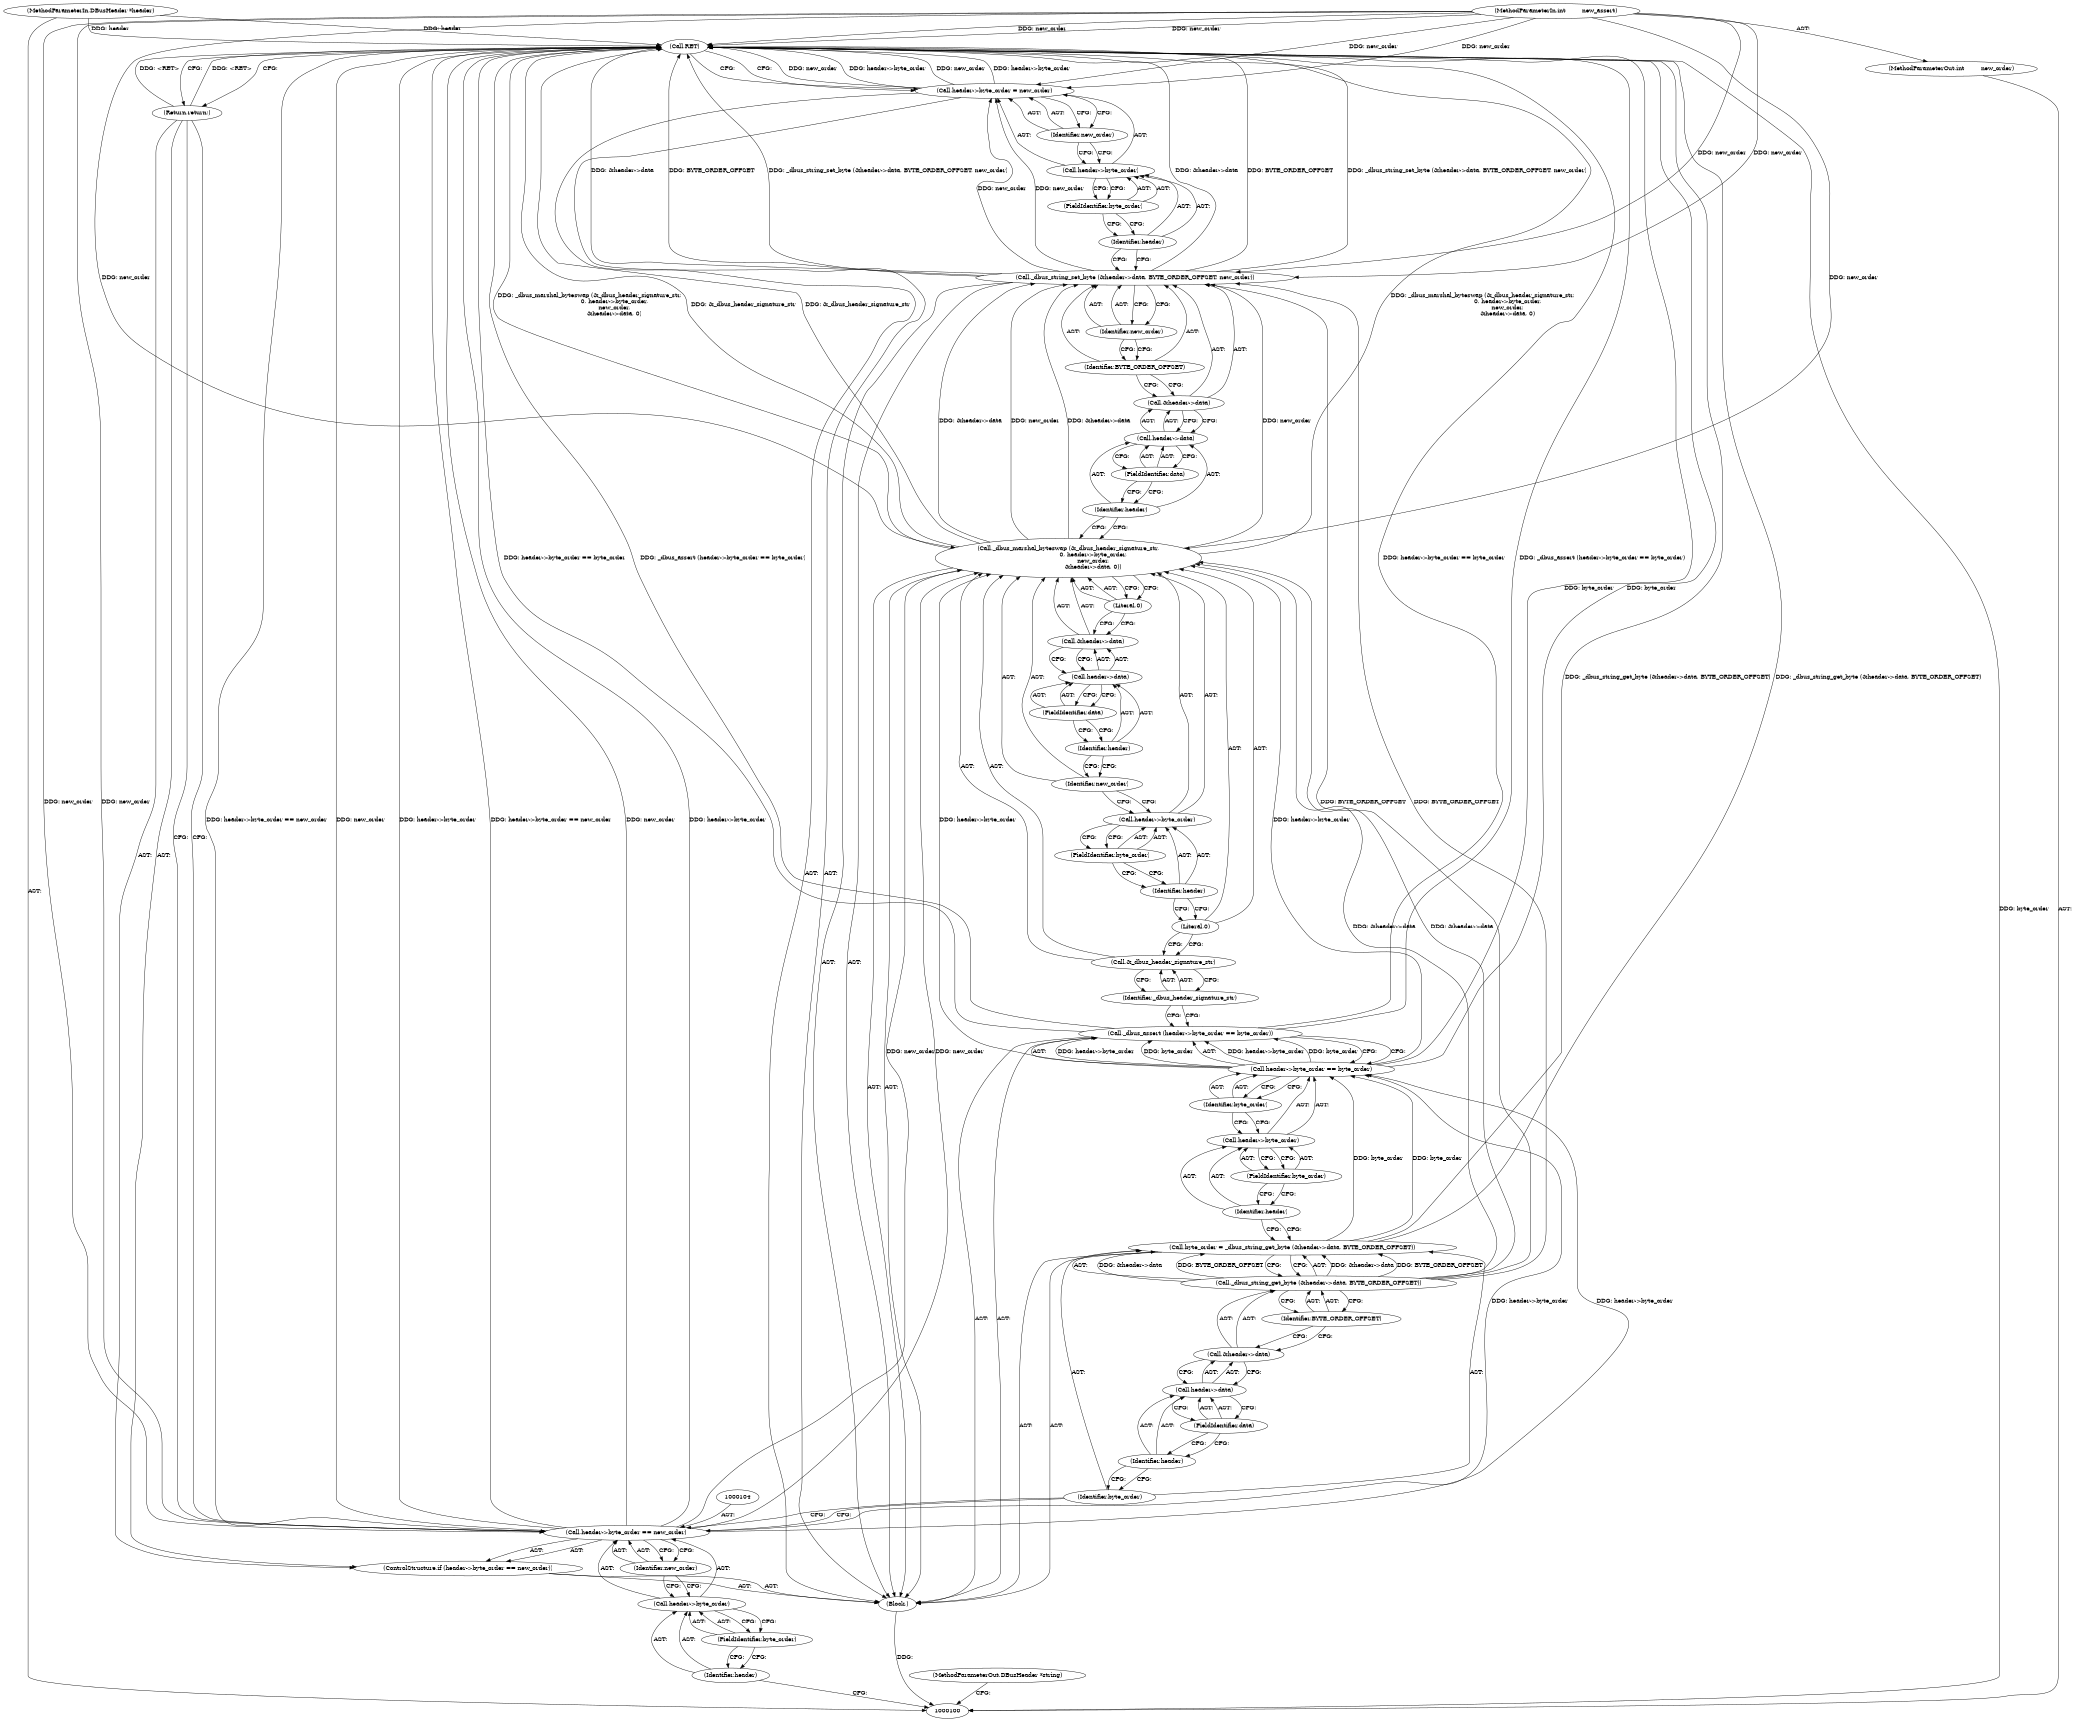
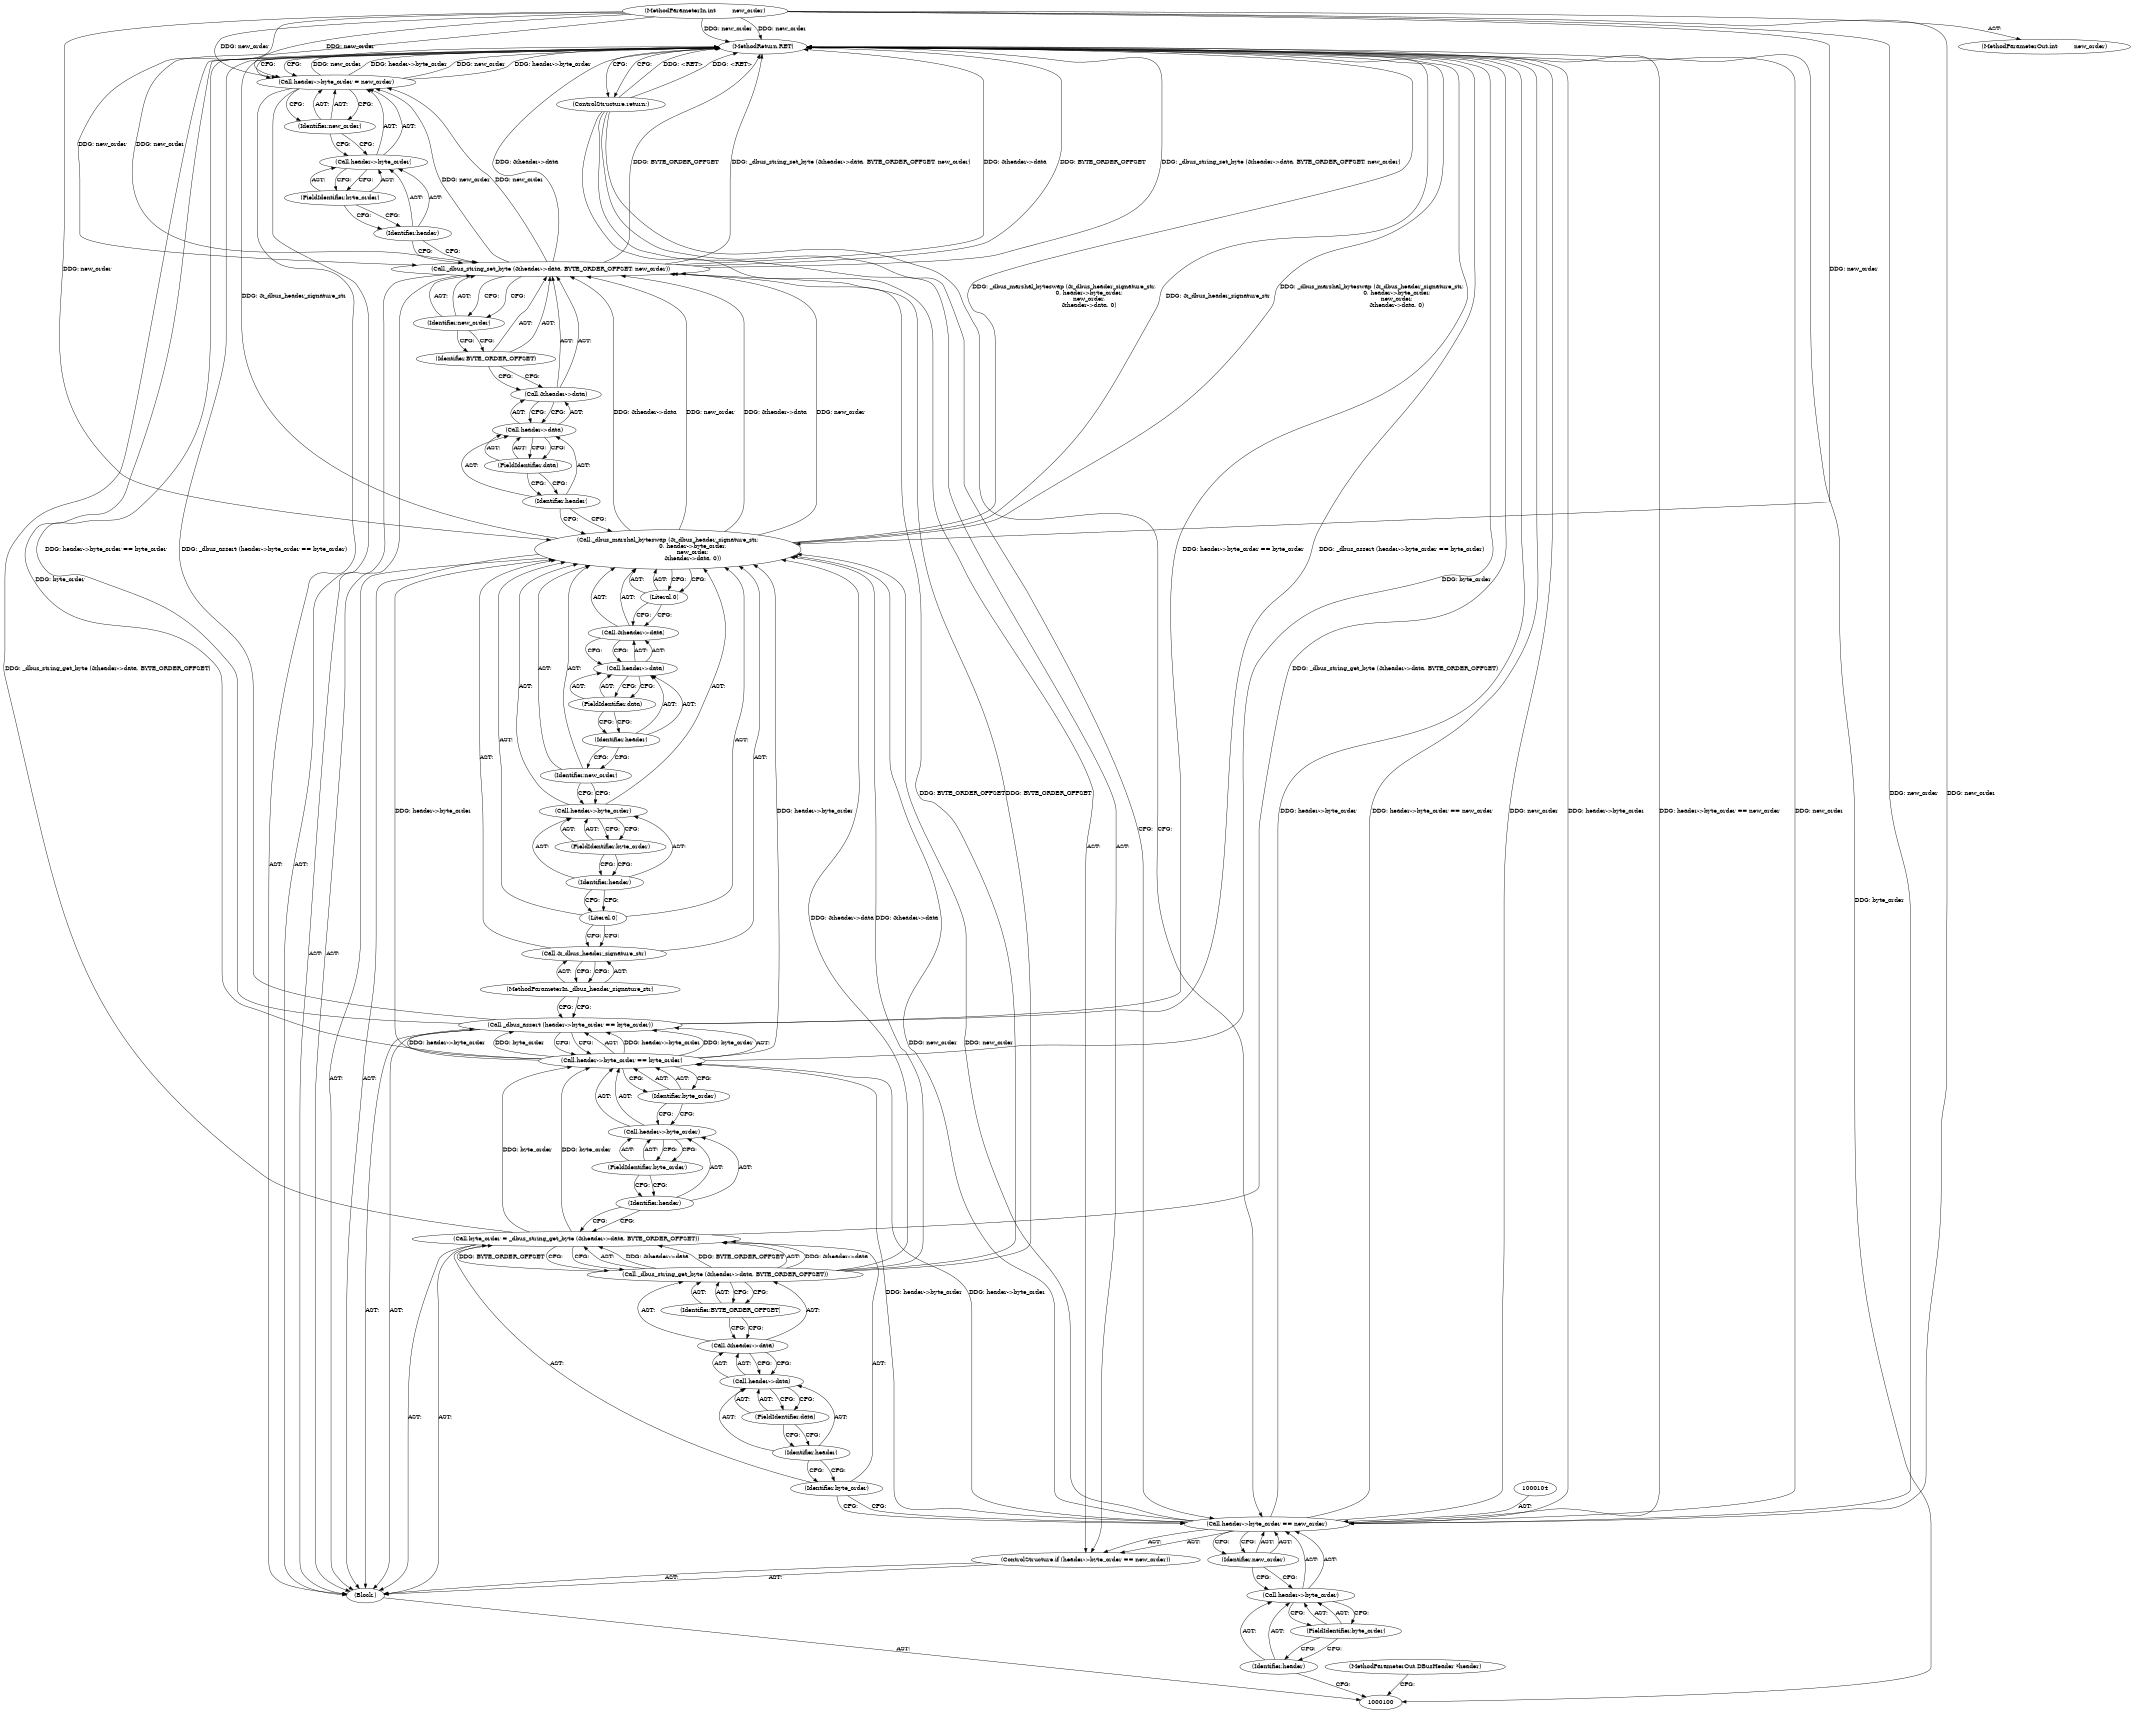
node "(MethodParameterIn,DBusHeader *header)": removed
node "(MethodParameterIn,int         new_assert)": label "(MethodParameterIn,int         new_assert)" -> "(MethodParameterIn,int         new_order)"
node "(Call,RET)": label "(Call,RET)" -> "(MethodReturn,RET)"
node "(Return,return;)": label "(Return,return;)" -> "(ControlStructure,return;)"
node "(Identifier,_dbus_header_signature_str)": label "(Identifier,_dbus_header_signature_str)" -> "(MethodParameterIn,_dbus_header_signature_str)"
edge "(MethodParameterOut,int         new_order)" -> "1000100": removed, label "AST:"
edge "(Block,)" -> "1000100": label "DDG: " -> "AST: "
node "(MethodParameterOut,DBusHeader *string)": label "(MethodParameterOut,DBusHeader *string)" -> "(MethodParameterOut,DBusHeader *header)"
